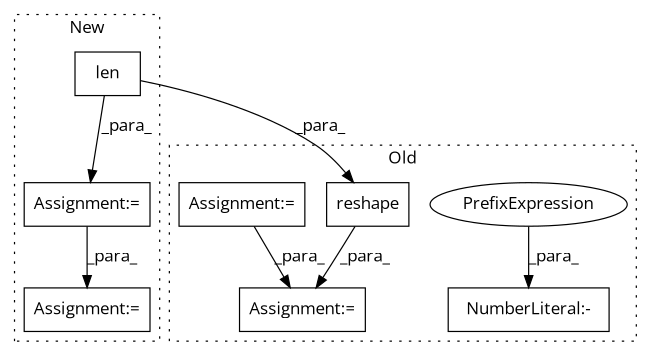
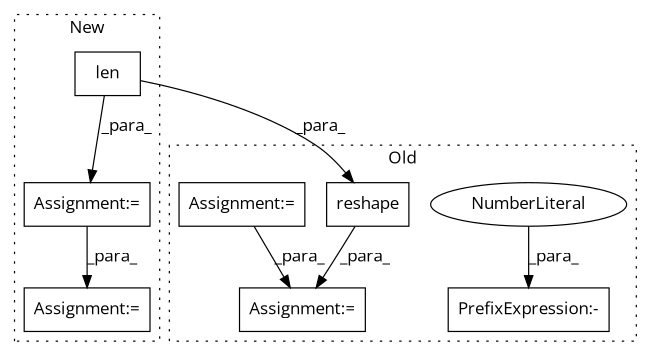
node "PrefixExpression": label "PrefixExpression" -> "NumberLiteral"
node "NumberLiteral:-": label "NumberLiteral:-" -> "PrefixExpression:-"
